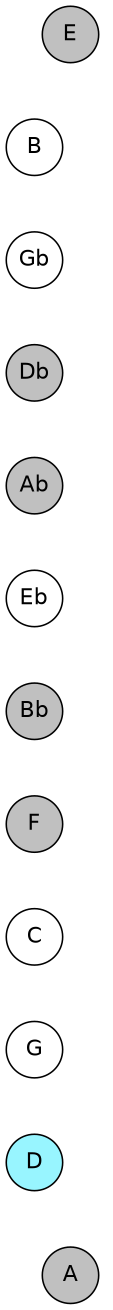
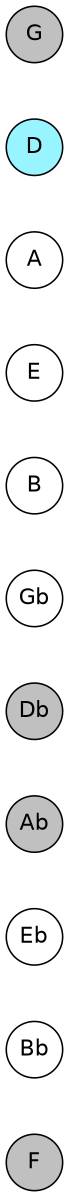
node "E": fillcolor gray -> white
node "Bb": fillcolor gray -> white
node "C": removed
node "G": fillcolor white -> gray
node "A": fillcolor gray -> white
